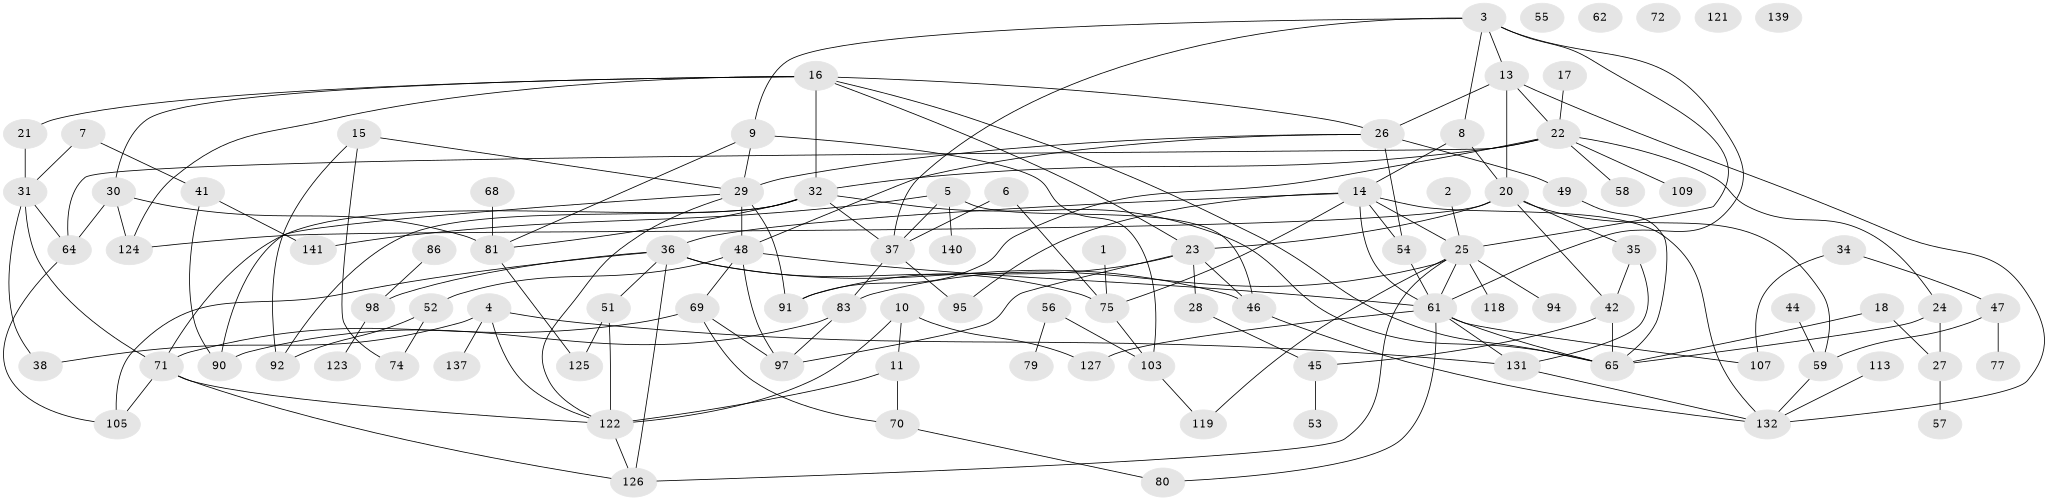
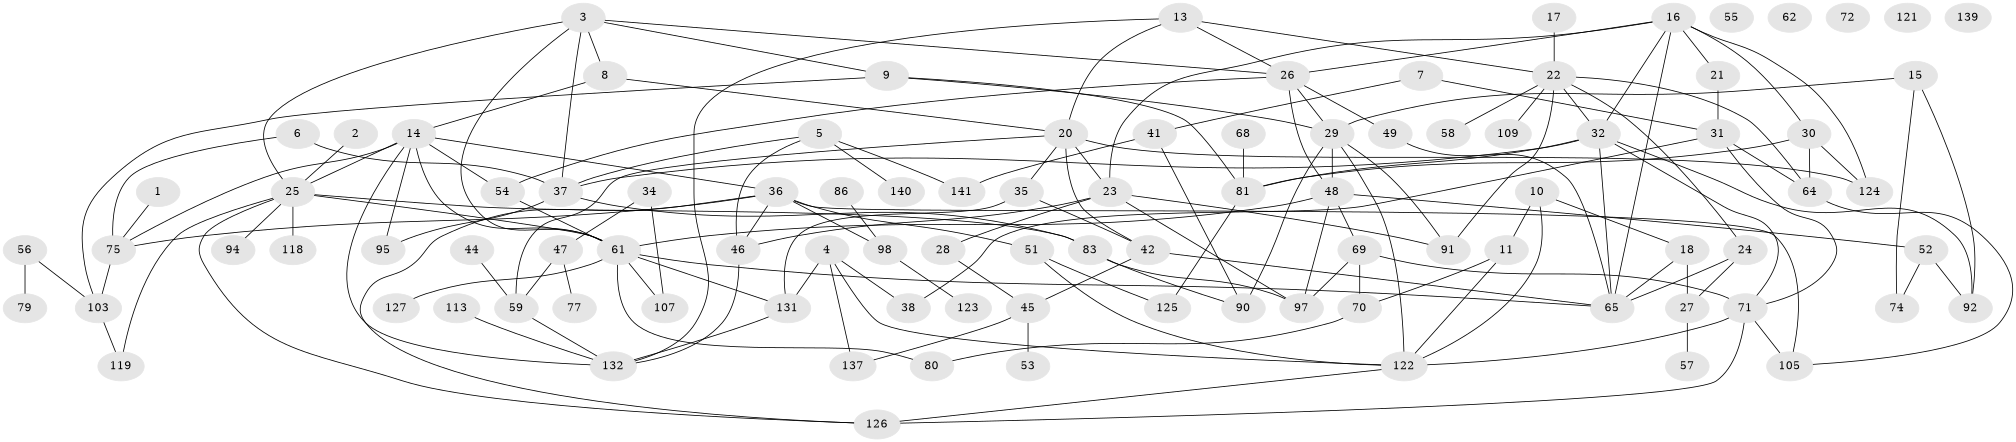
edge "3" -- "13": now "3" -- "26"
edge "10" -- "127": now "10" -- "18"
edge "45" -- "137": added
